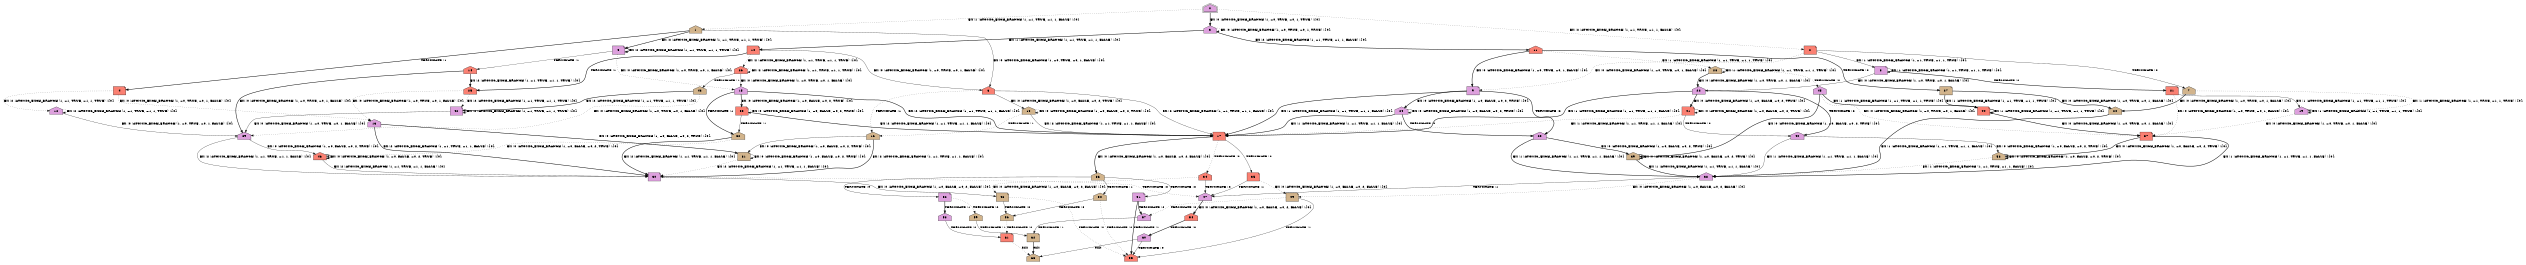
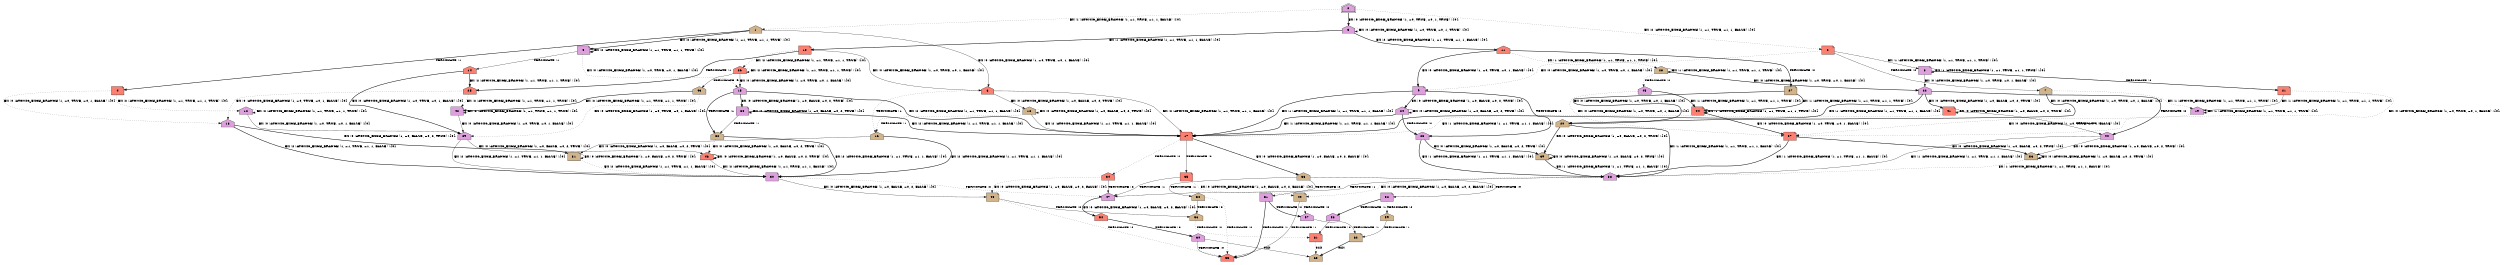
edge "26" -> "43": label "TERMINATE !1" -> "TERMINATE !9"
node "33": fillcolor salmon -> plum
edge "45" -> "39": now "20" -> "39"
